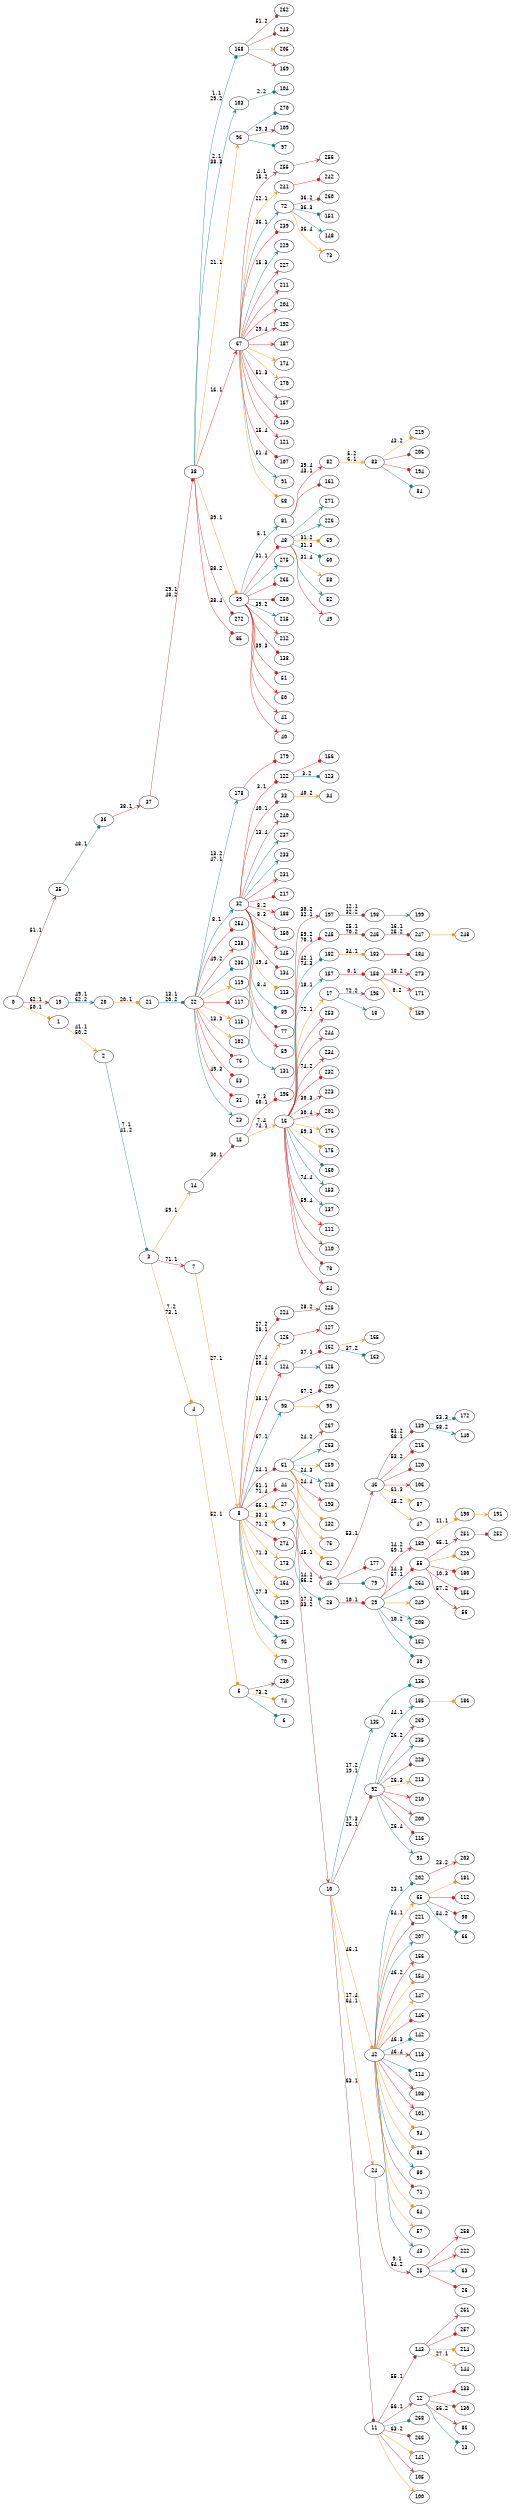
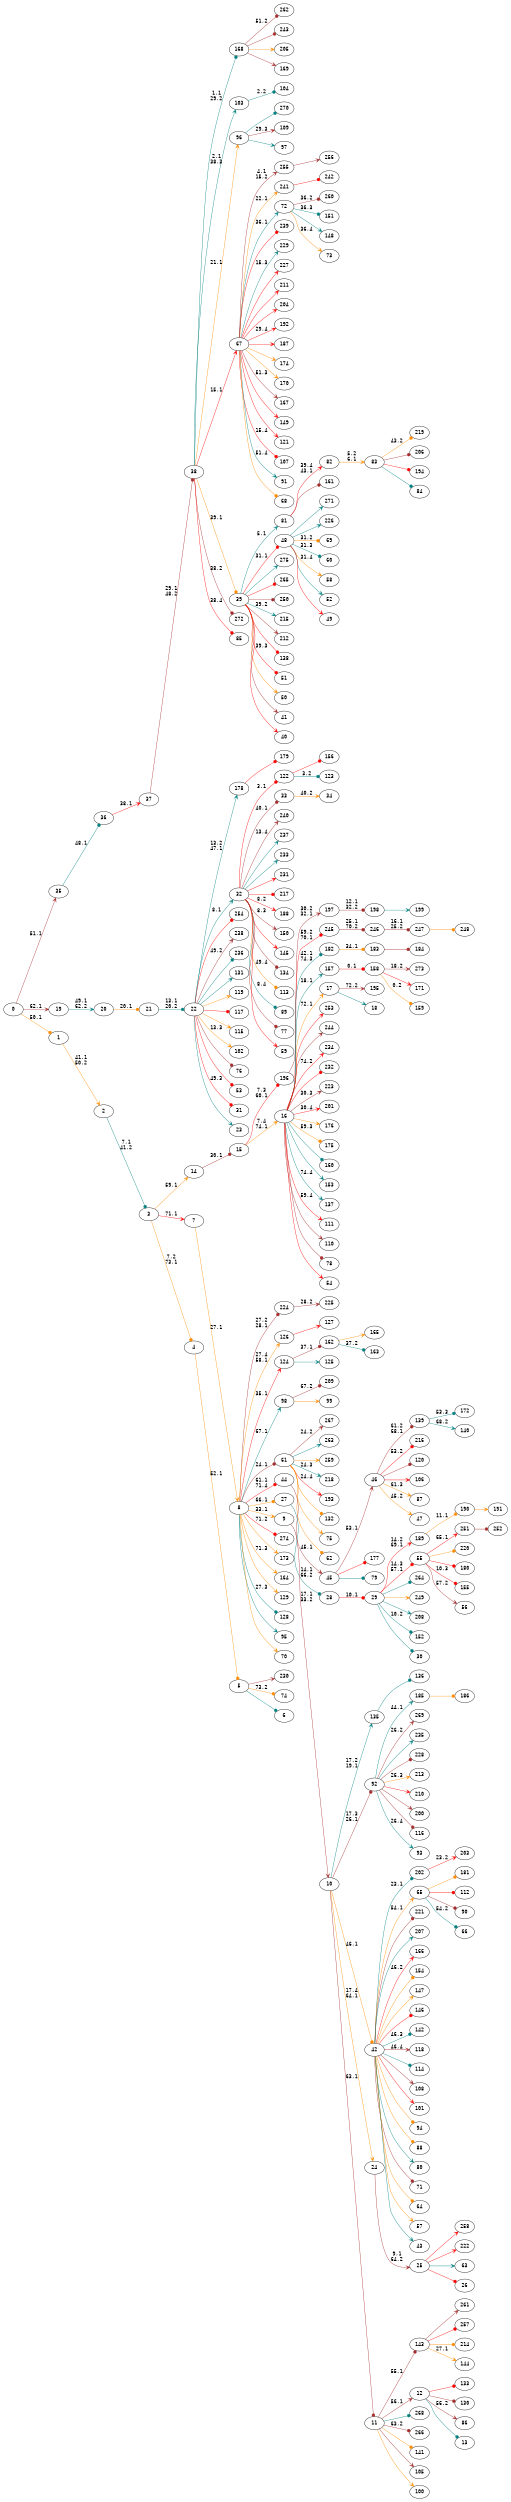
edge "96" -> "97": arrowhead dot -> vee
edge "39" -> "50": color red -> darkorange
edge "119" -> "131": now "22" -> "131"
